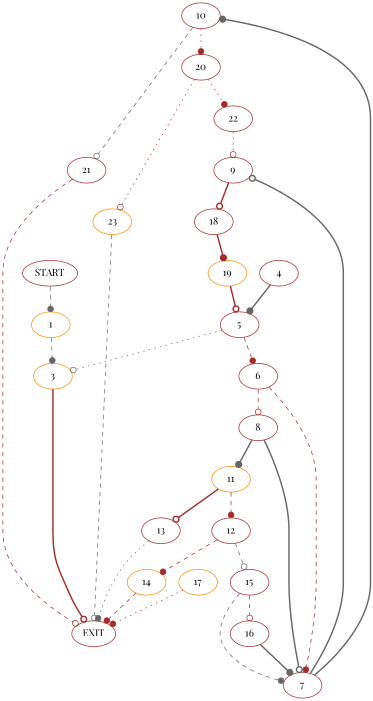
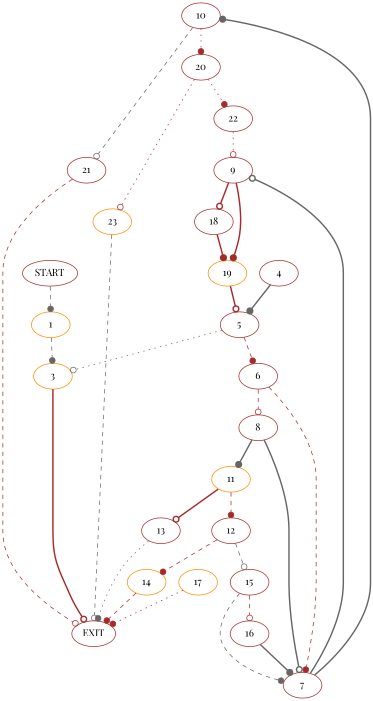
edge "9" -> "19": added
